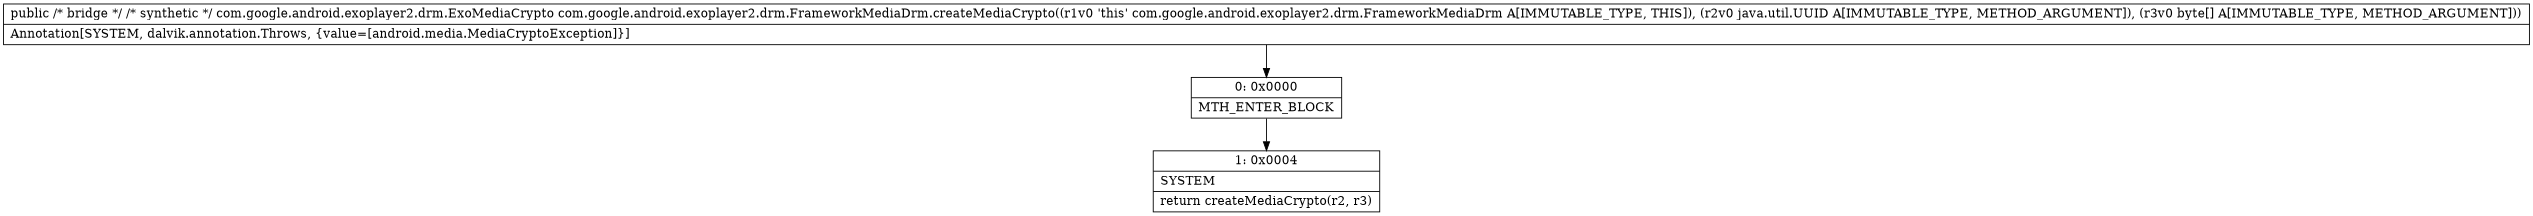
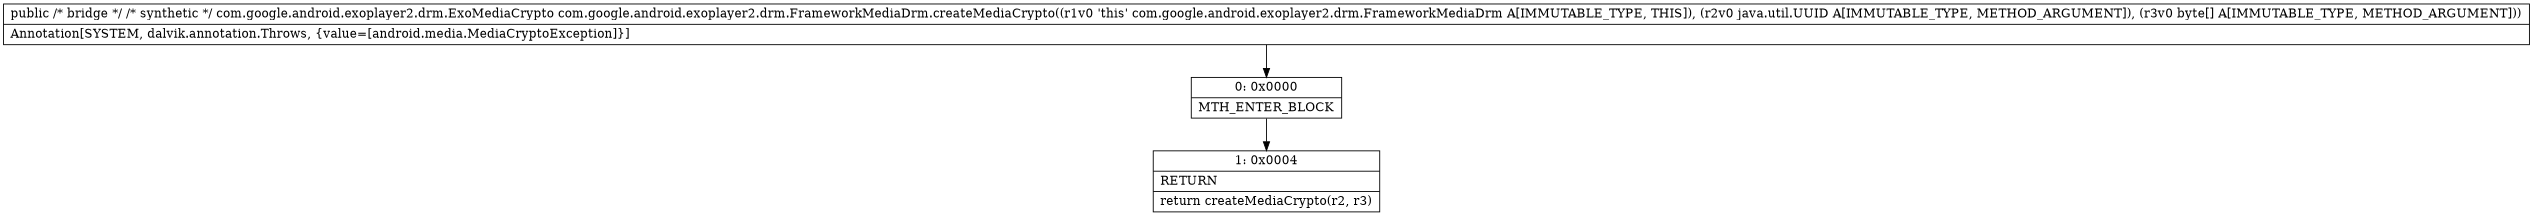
node "1: 0x0004": text "SYSTEM" -> "RETURN"
